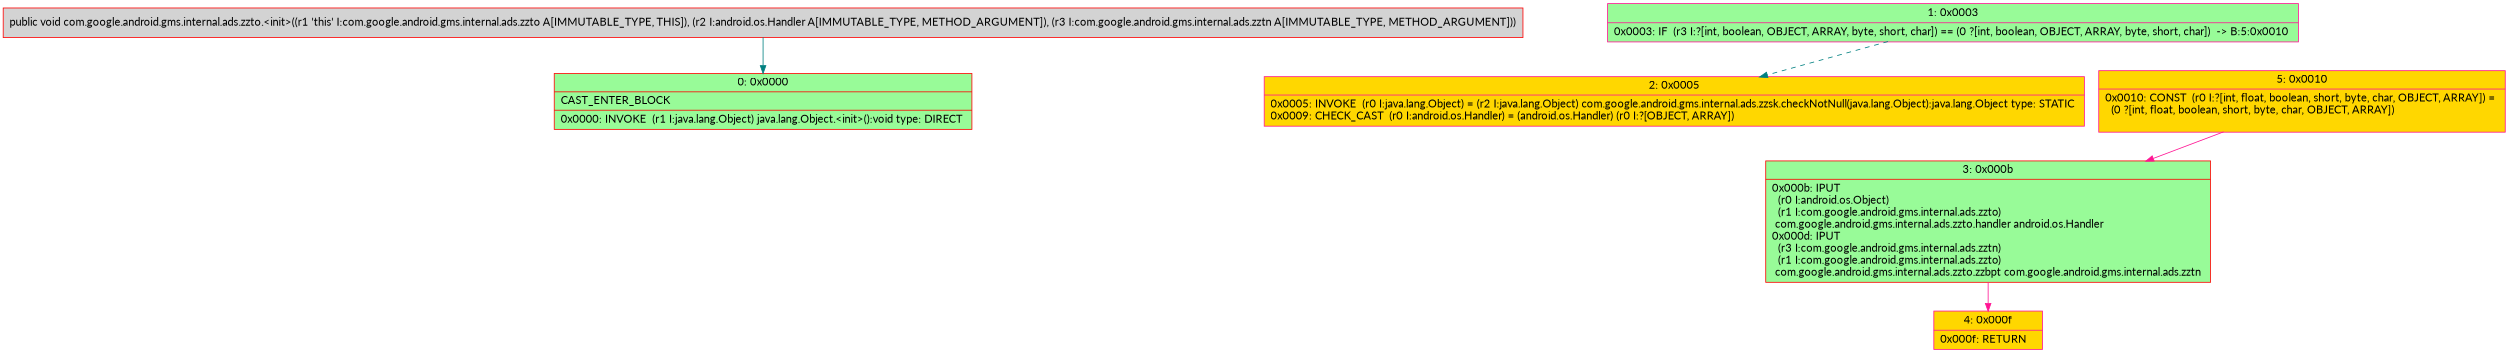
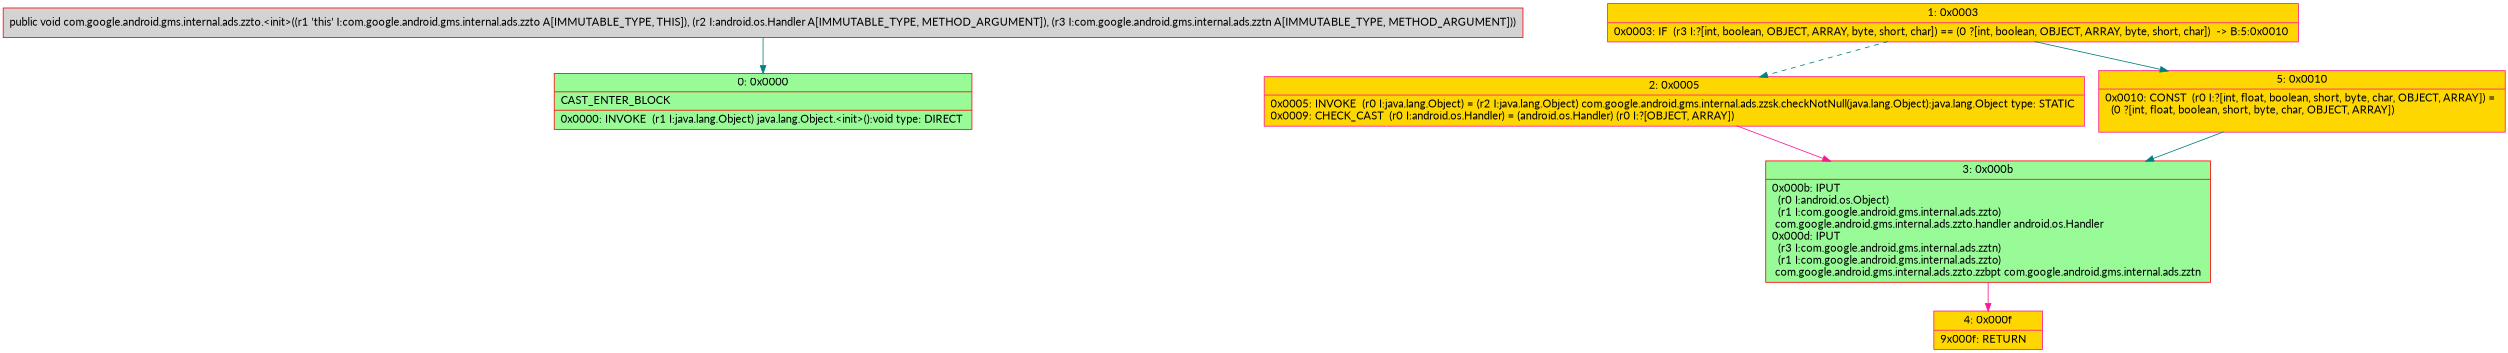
node "1: 0x0003": fillcolor palegreen -> gold
edge "1: 0x0003" -> "5: 0x0010": added
edge "2: 0x0005" -> "3: 0x000b": added
edge "5: 0x0010" -> "3: 0x000b": color deeppink -> teal
node "4: 0x000f": text "0x000f: RETURN" -> "9x000f: RETURN"
